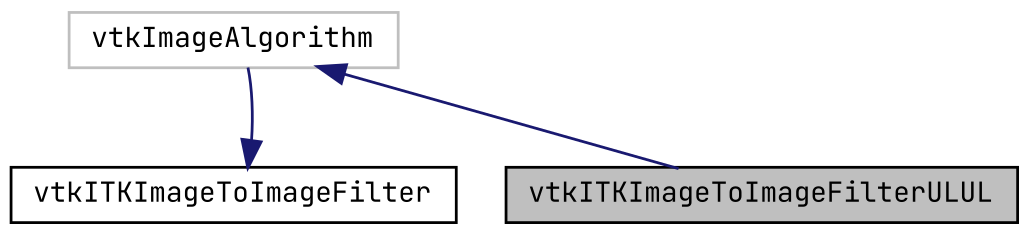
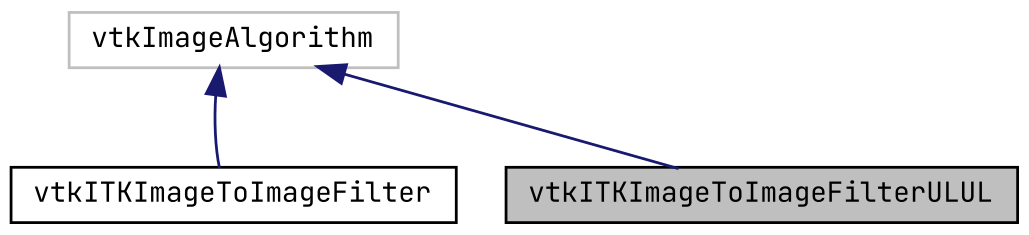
edge "vtkImageAlgorithm" -> "vtkITKImageToImageFilter": reversed
